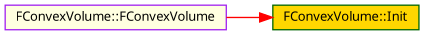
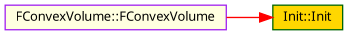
node "FConvexVolume::Init": label "FConvexVolume::Init" -> "Init::Init"
